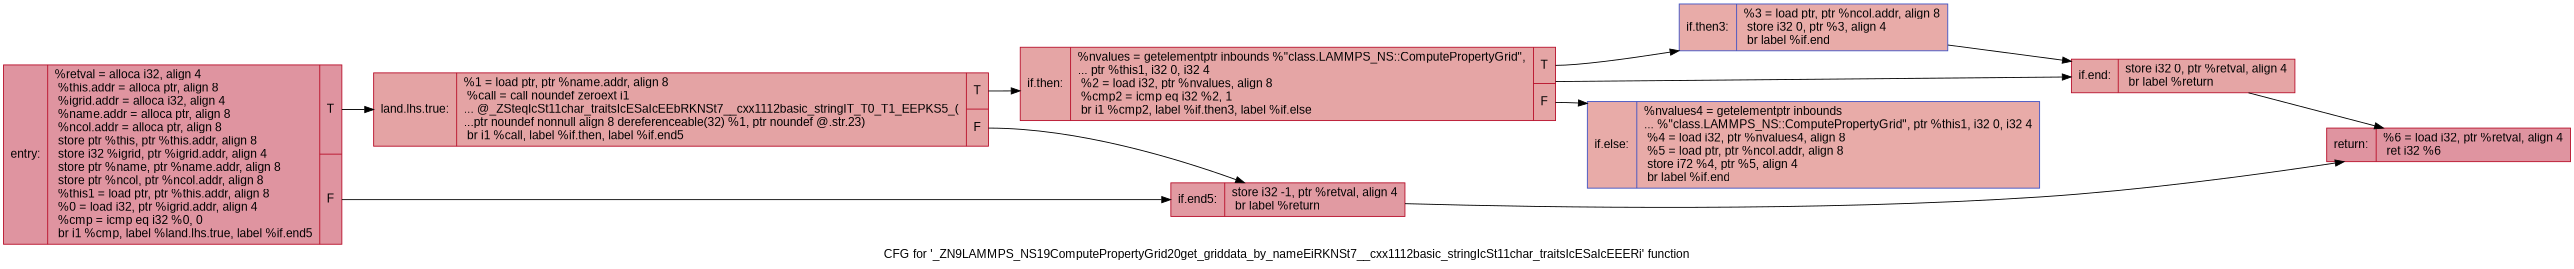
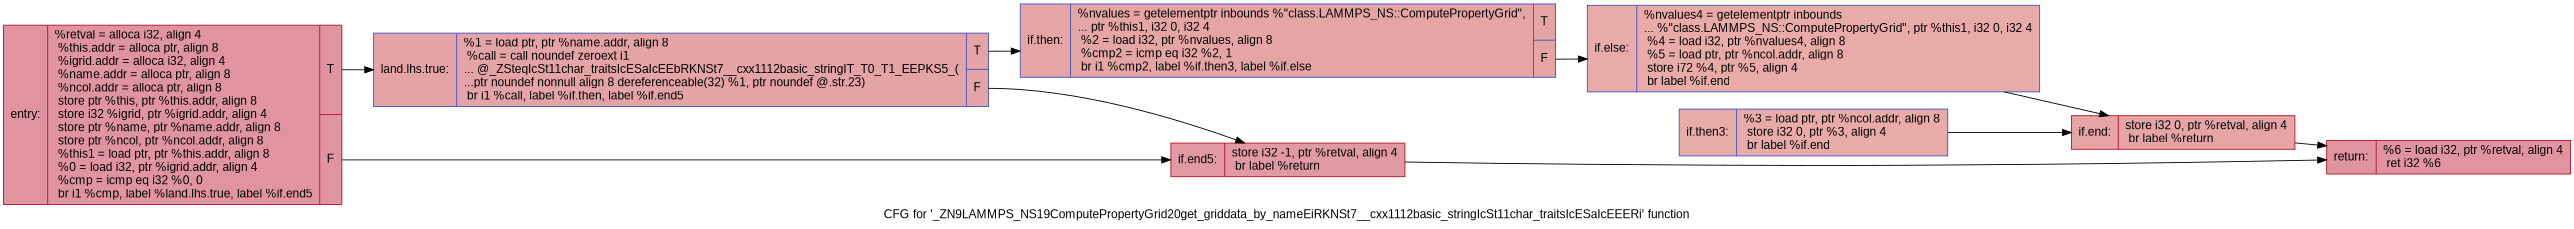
edge "if.then:" -> "if.then3:": removed
edge "if.then:" -> "if.end:": now "if.else:" -> "if.end:"
node "if.then:": color #b70d28ff -> #3d50c3ff
node "land.lhs.true:": color #b70d28ff -> #3d50c3ff
